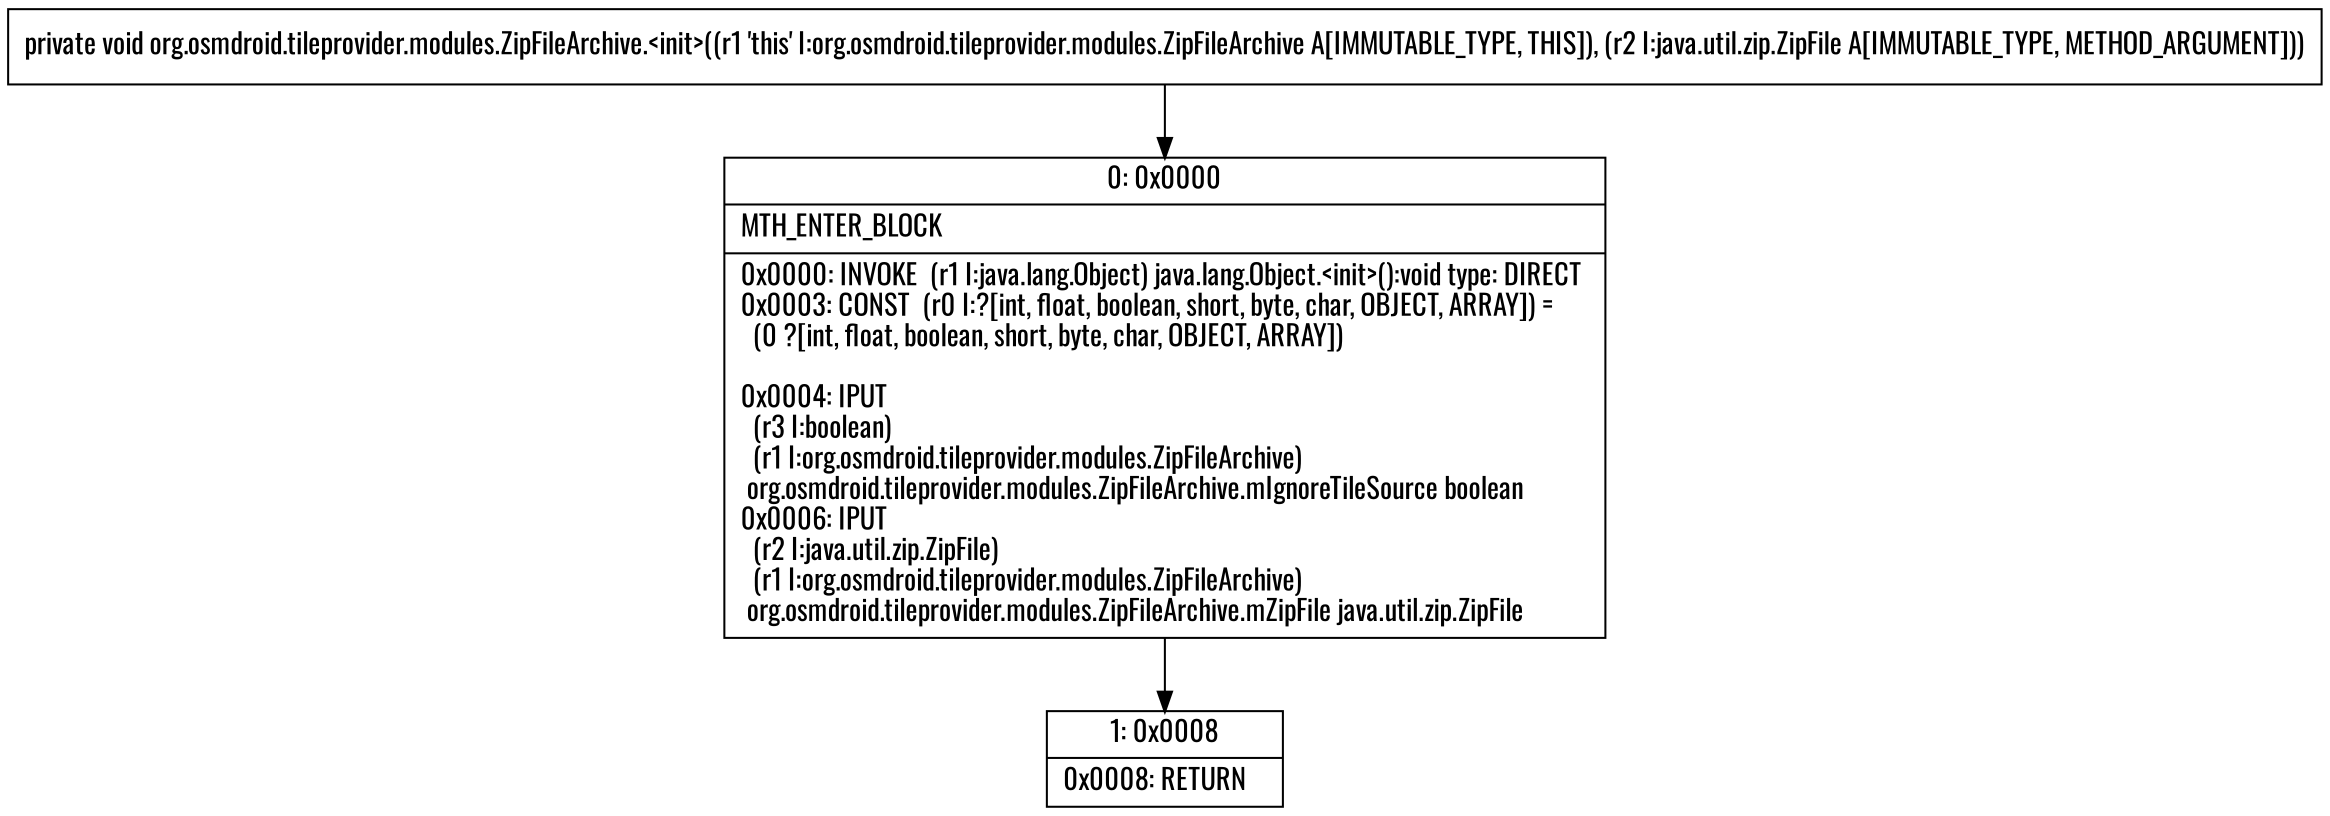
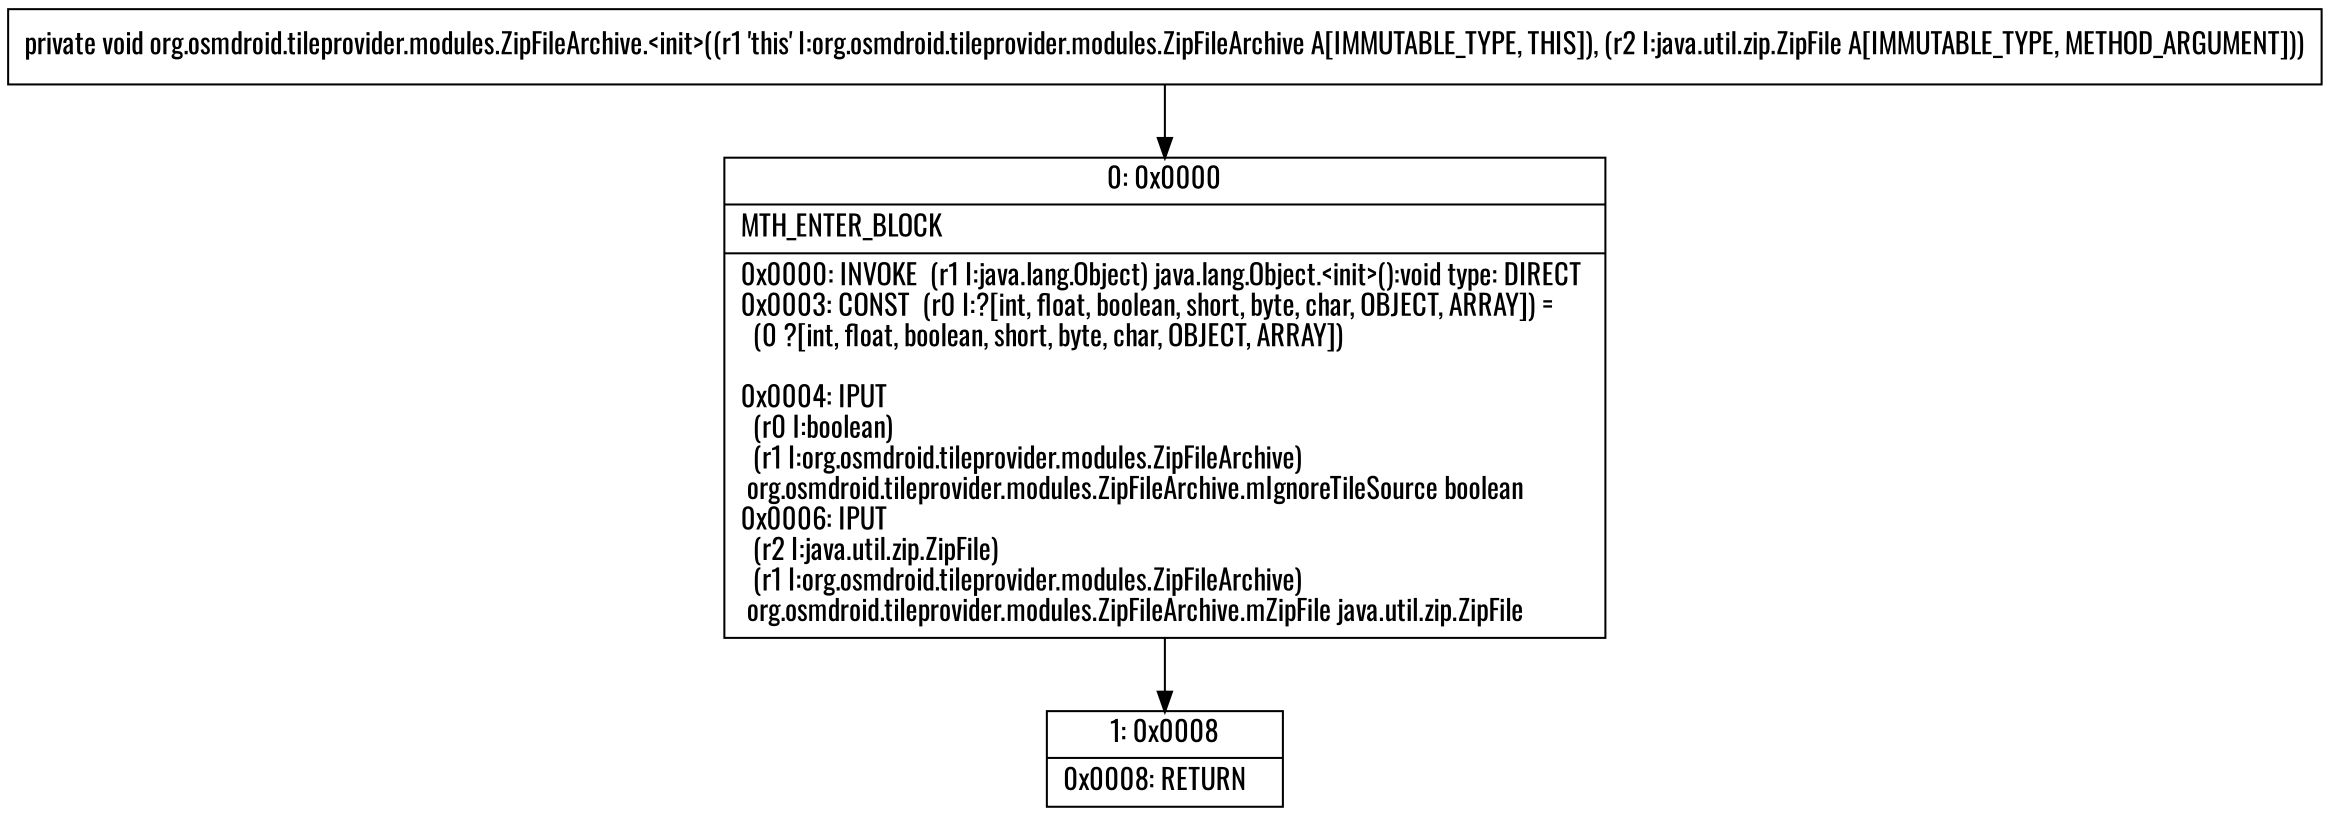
node "0: 0x0000": text "(r3 I:boolean)" -> "(r0 I:boolean)"
